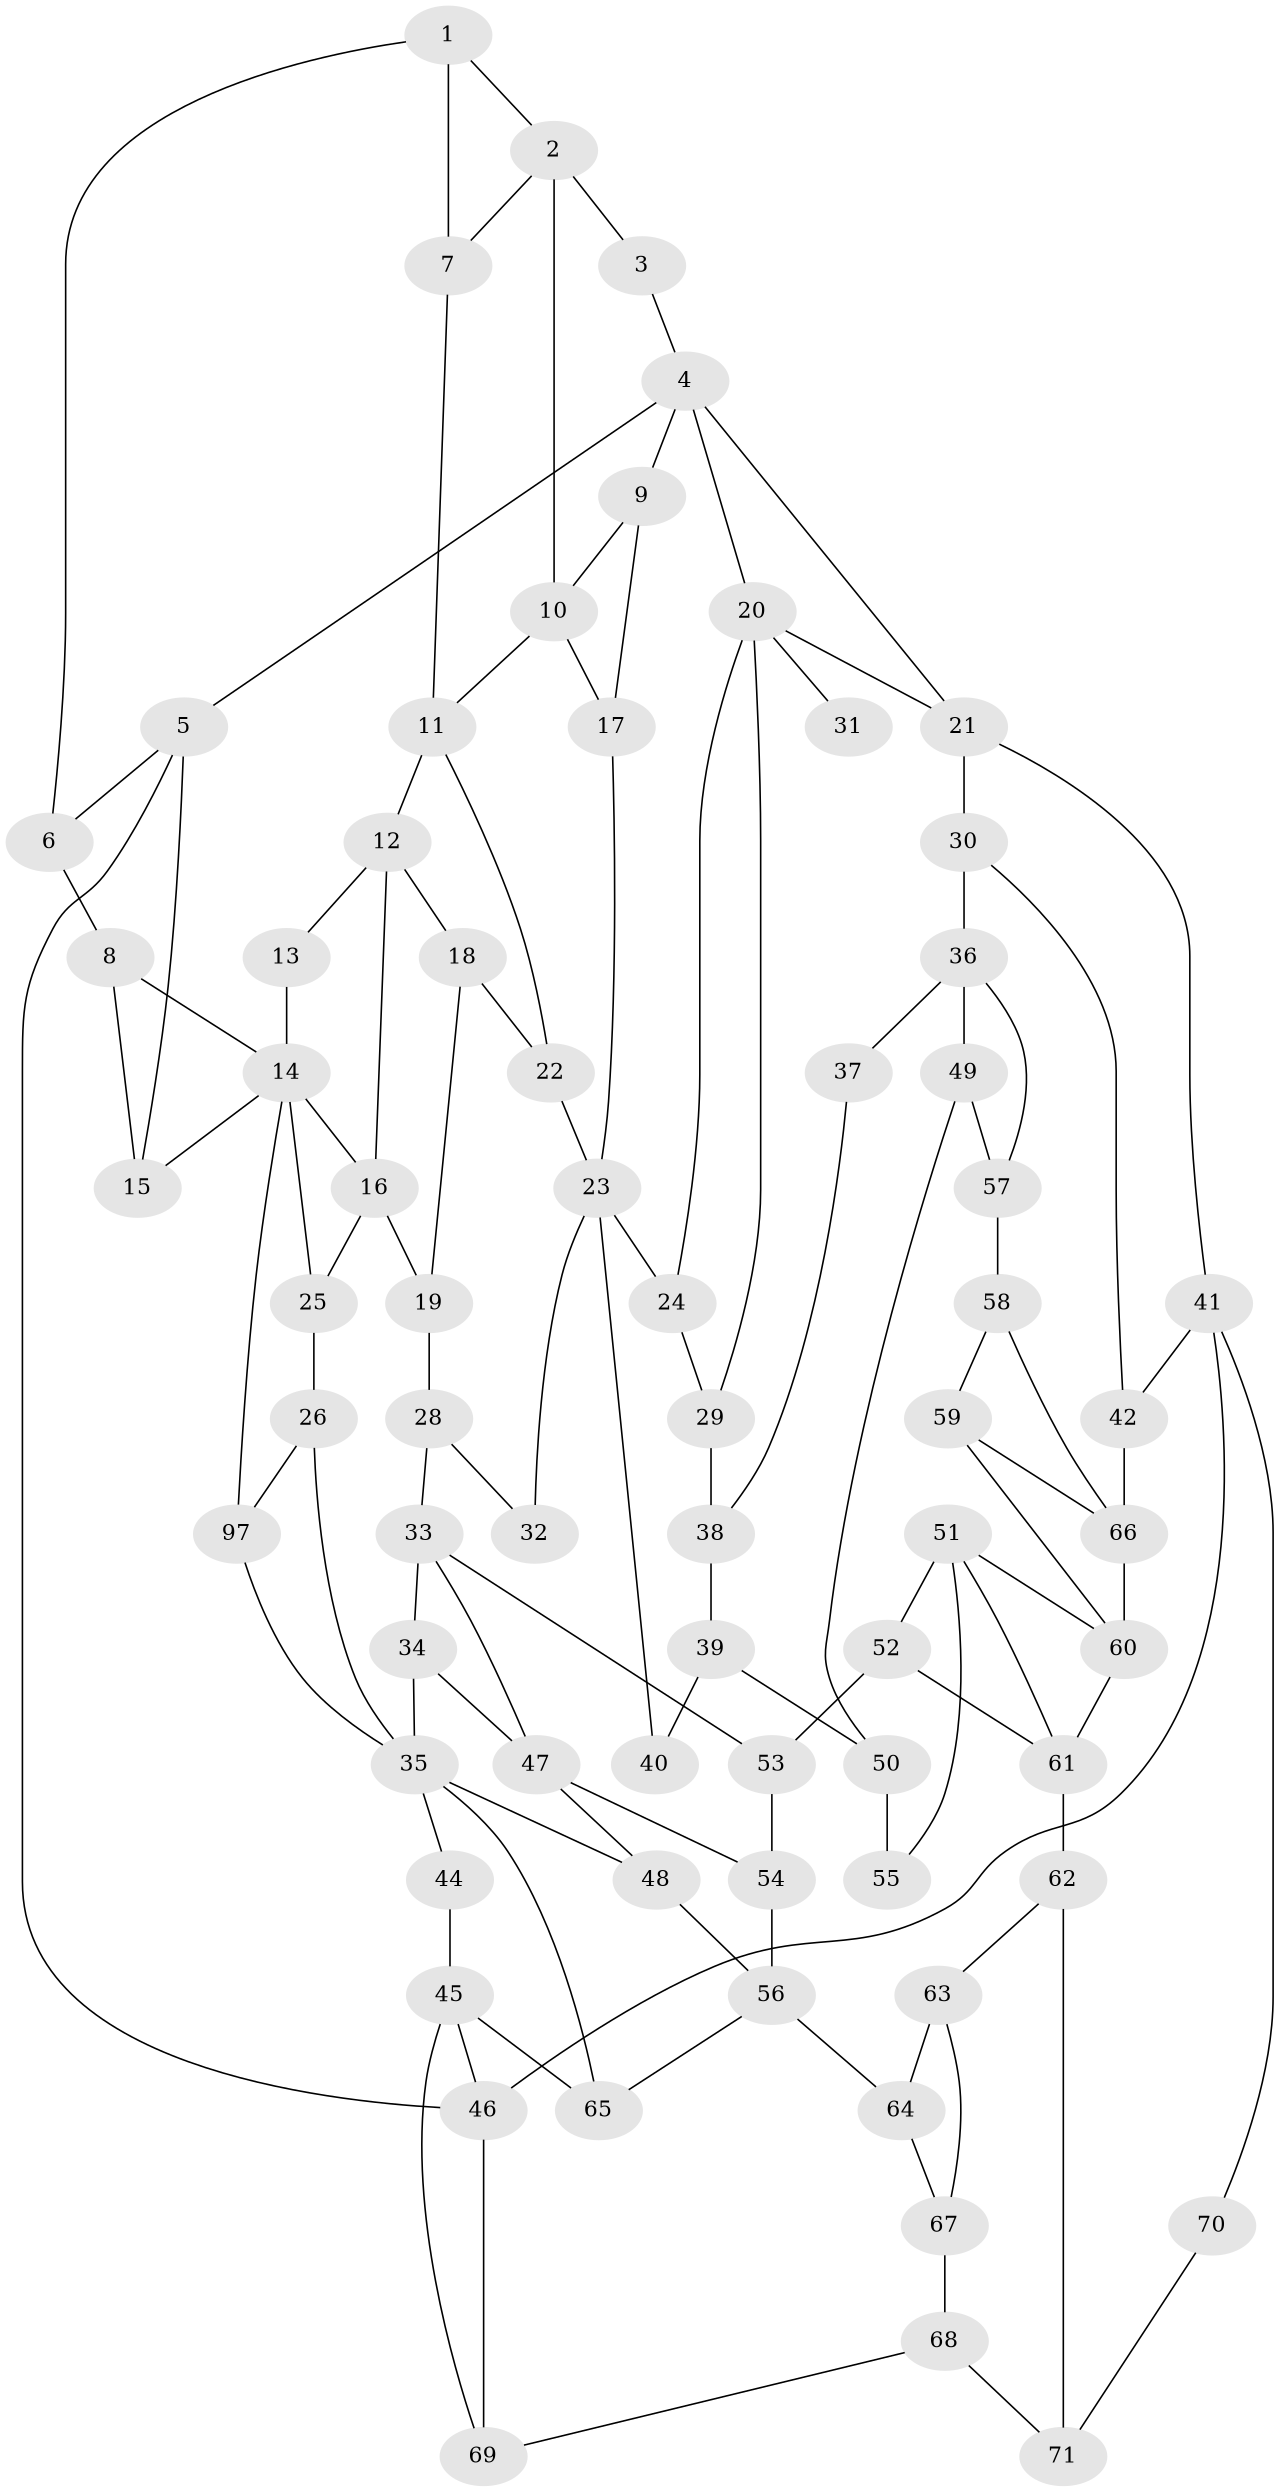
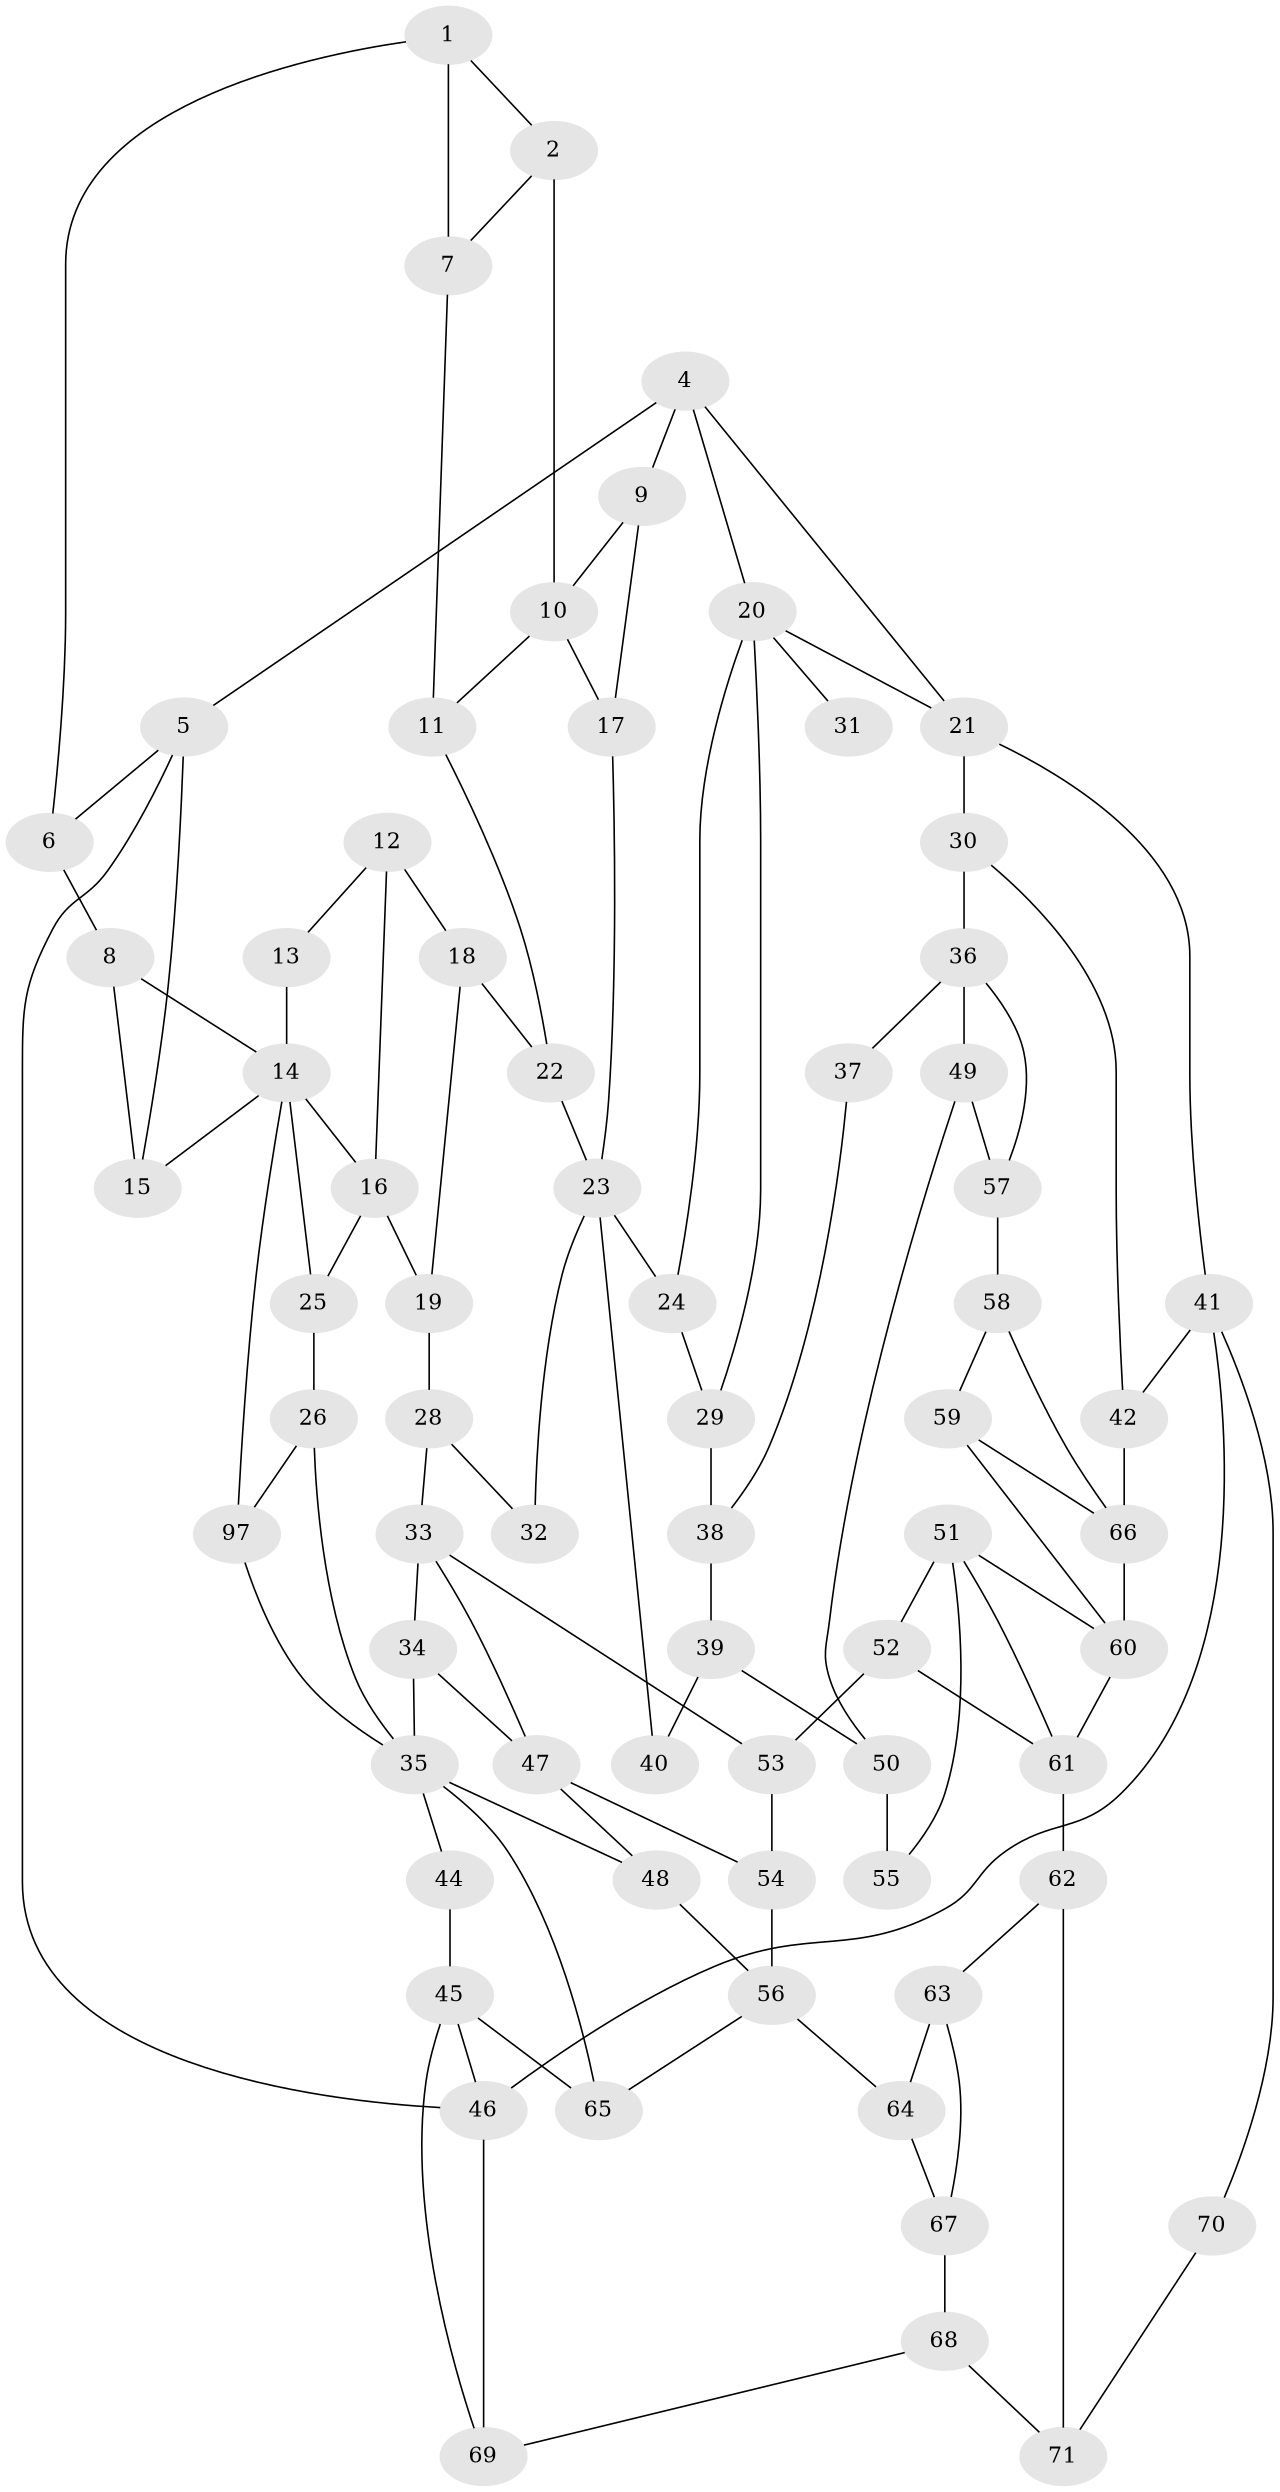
node "3": removed
edge "11" -- "12": removed
